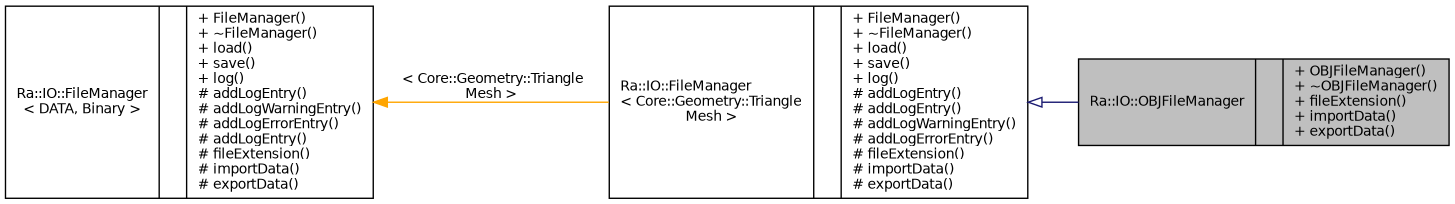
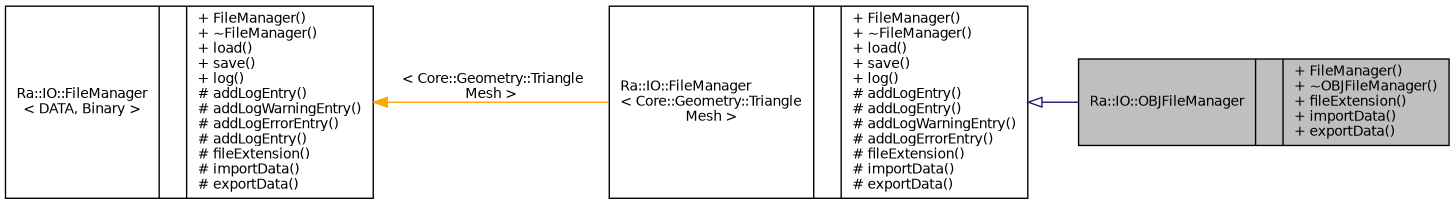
node "Ra::IO::OBJFileManager": text "+ OBJFileManager()" -> "+ FileManager()"
